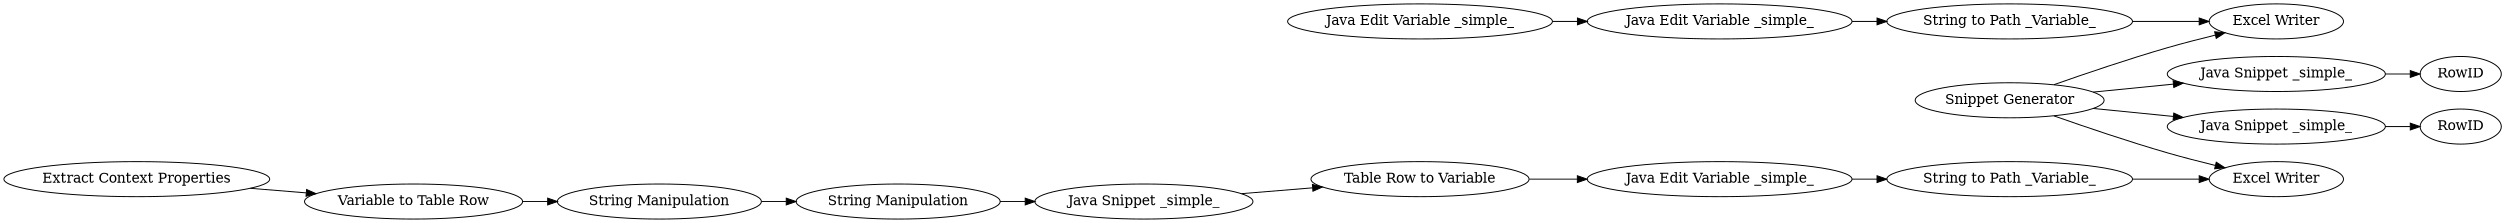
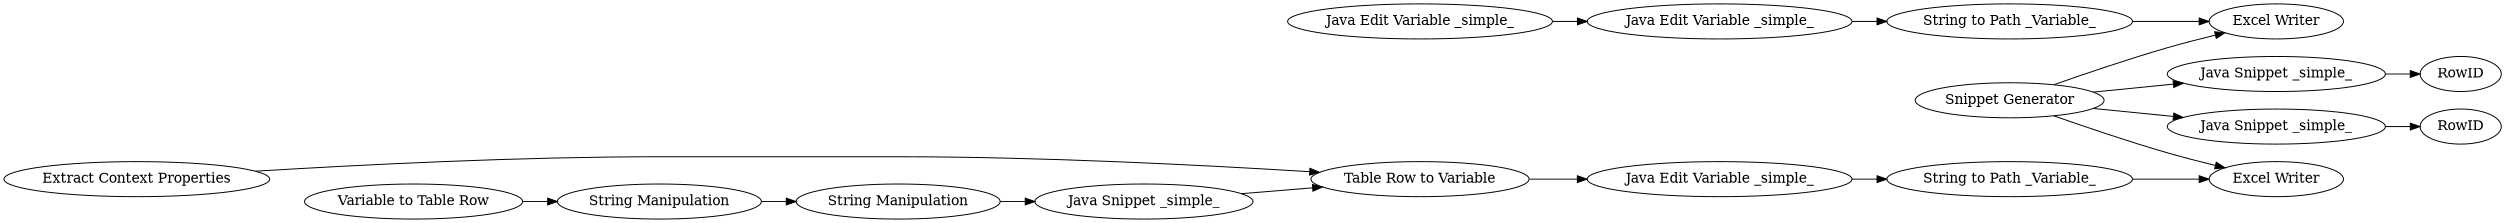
edge "Extract Context Properties" -> "Variable to Table Row": now "Extract Context Properties" -> "Table Row to Variable"
